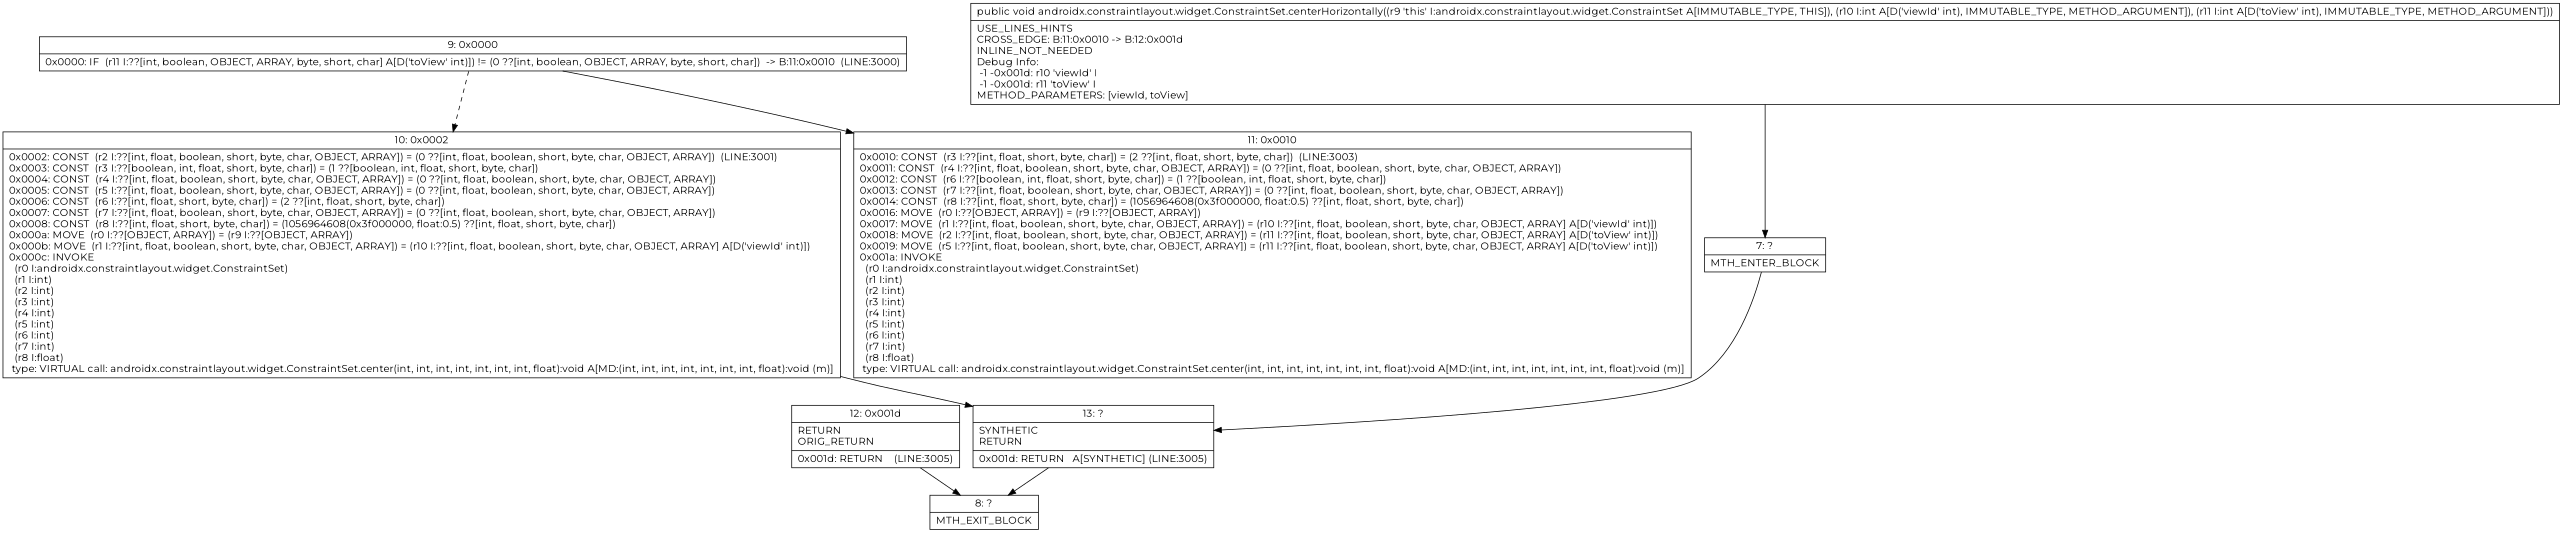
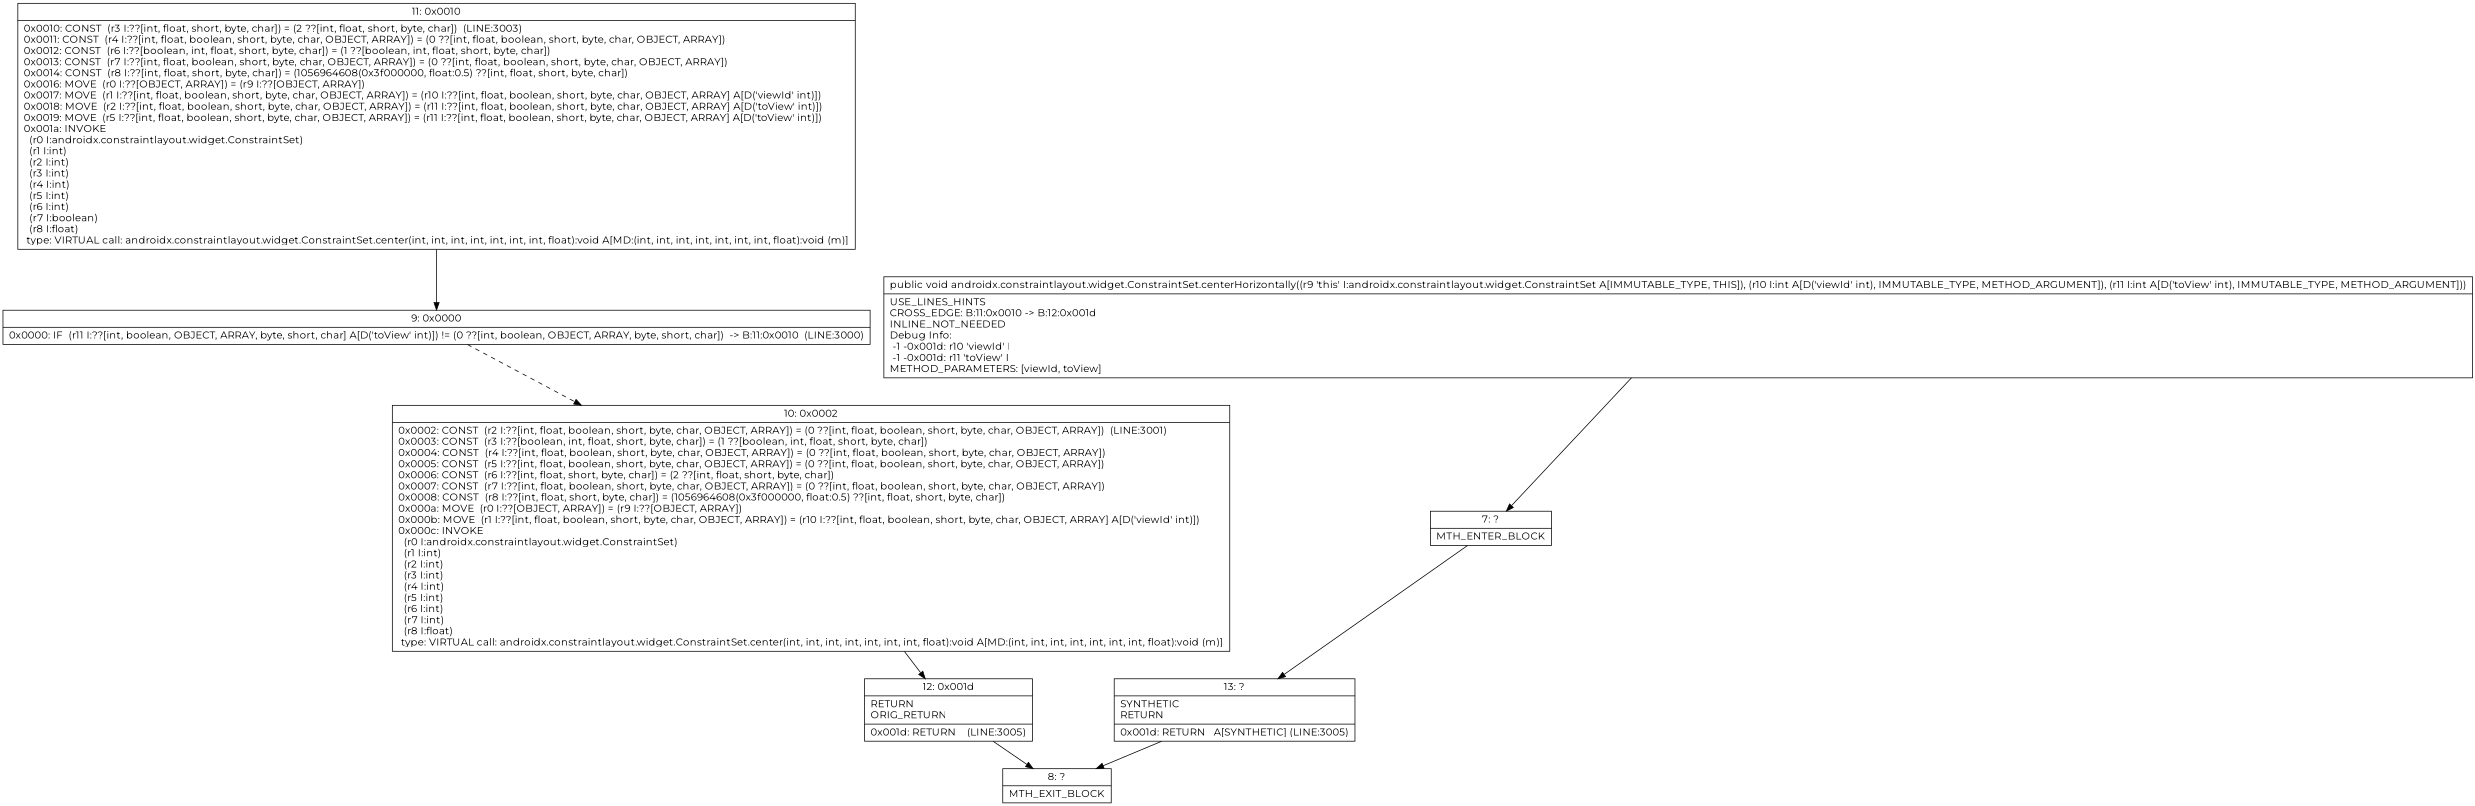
edge "9: 0x0000" -> "11: 0x0010": reversed
node "11: 0x0010": text "(r7 I:int)" -> "(r7 I:boolean)"
edge "10: 0x0002" -> "13: ?": now "10: 0x0002" -> "12: 0x001d"
